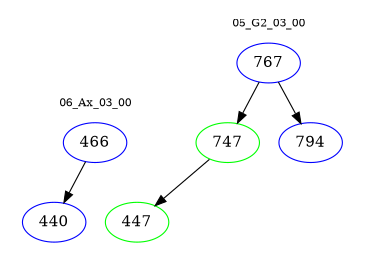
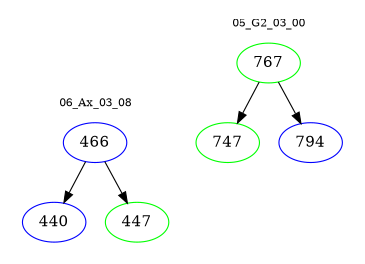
node "767": color blue -> green
cluster "06_Ax_03_00": label "06_Ax_03_00" -> "06_Ax_03_08"
edge "747" -> "447": now "466" -> "447"
